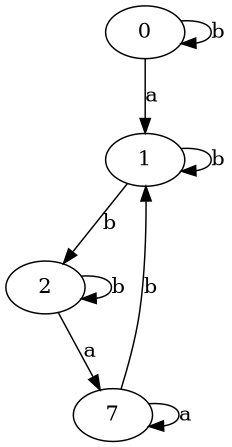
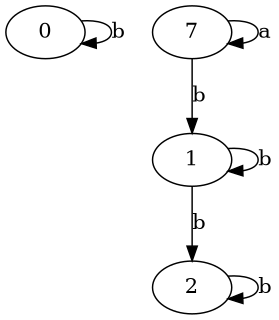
edge "0" -> "1": removed, label "a"
edge "2" -> "7": removed, label "a"
